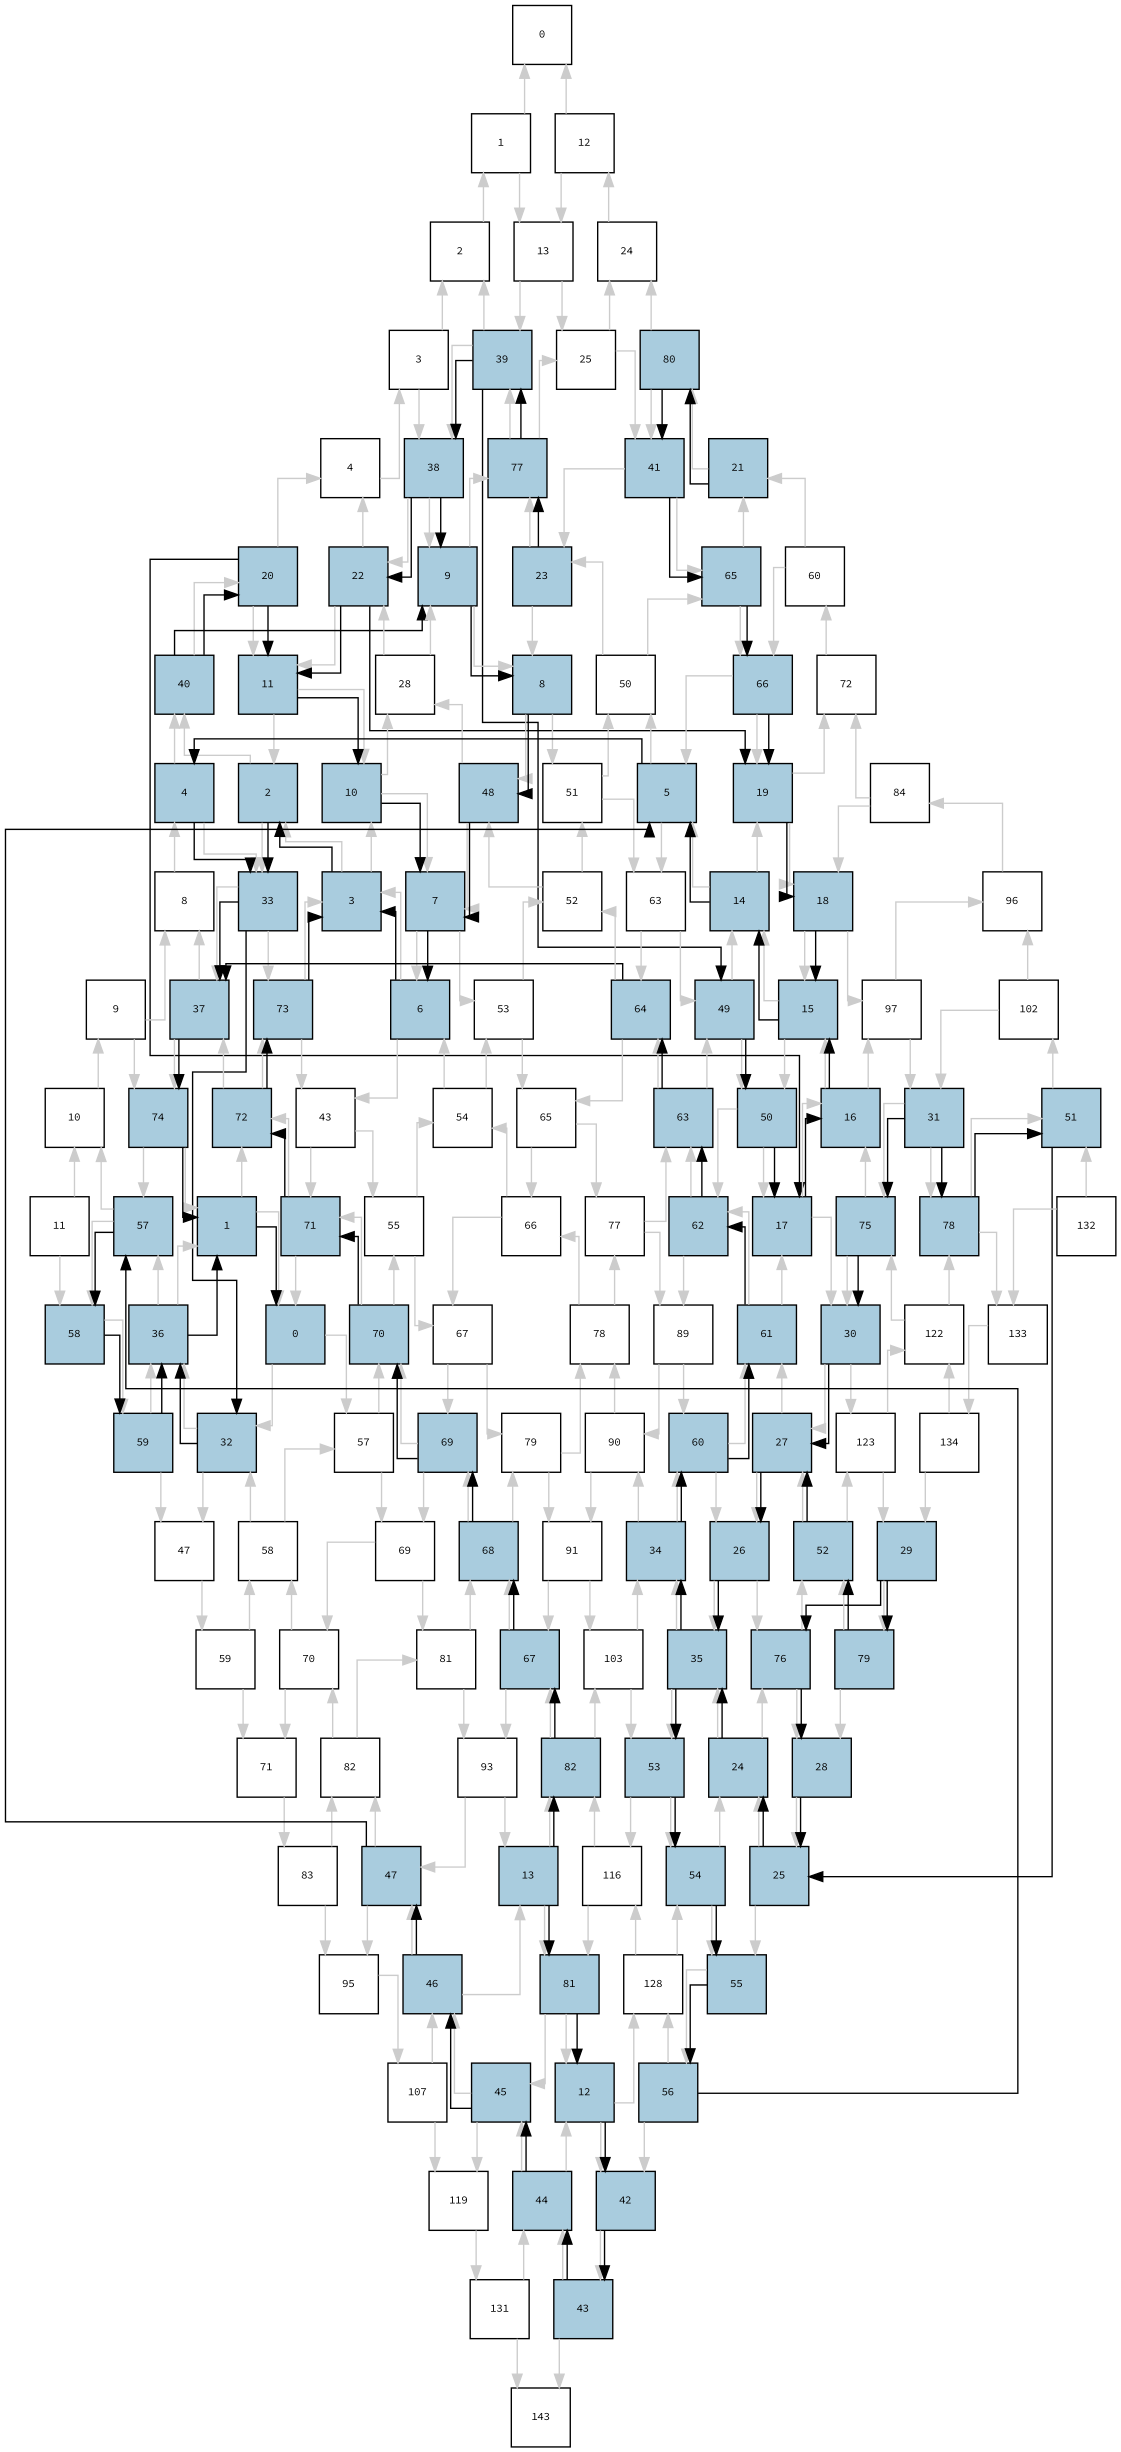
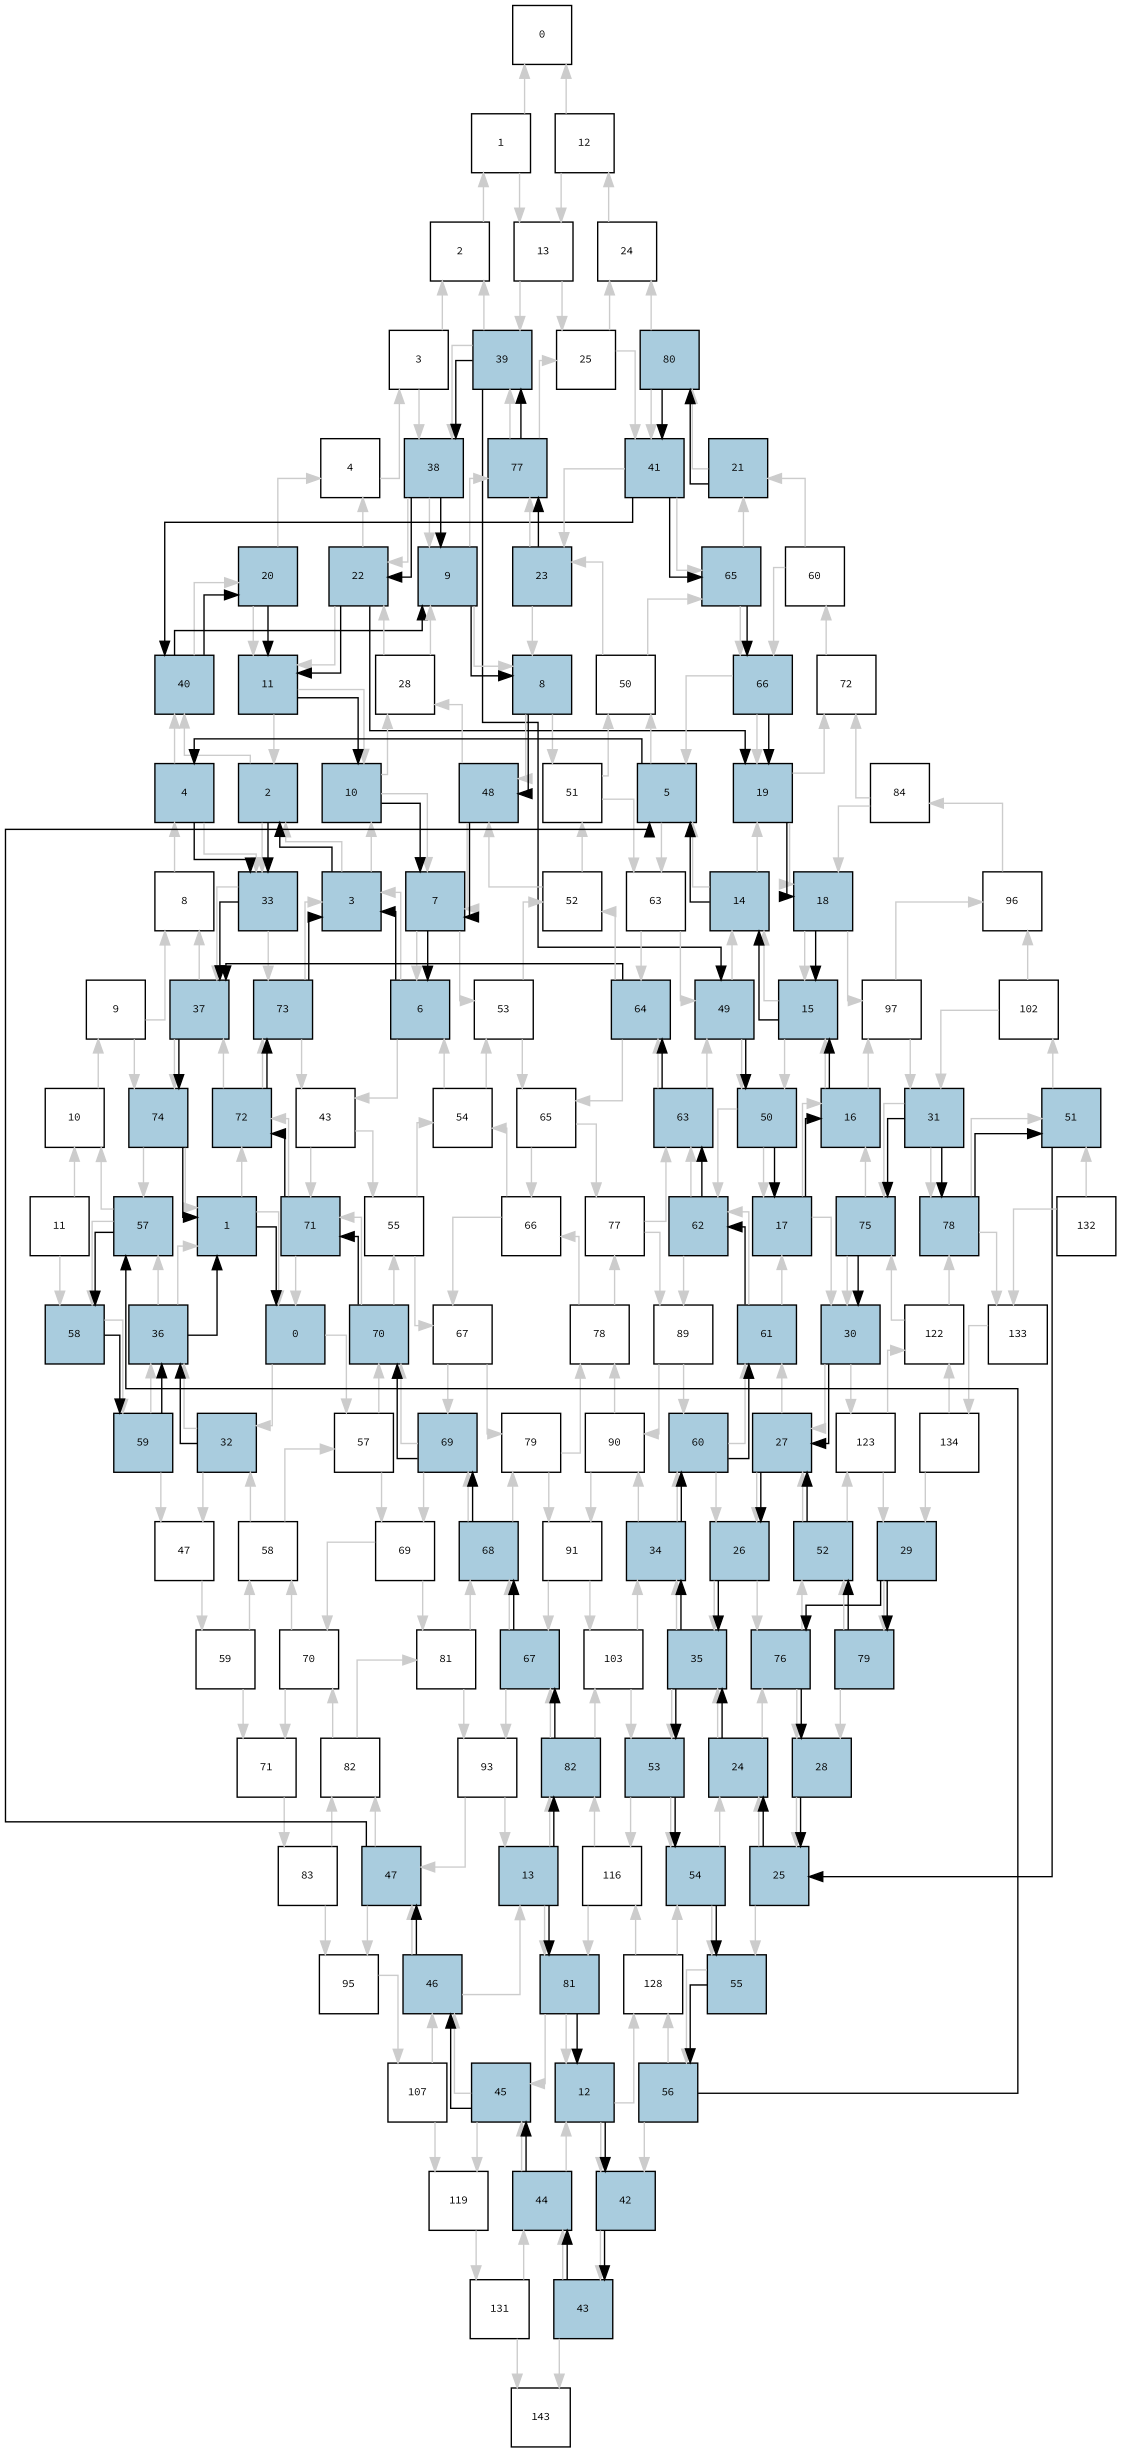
edge "41" -> "40": added
edge "20" -> "17": removed
edge "33" -> "32": removed
